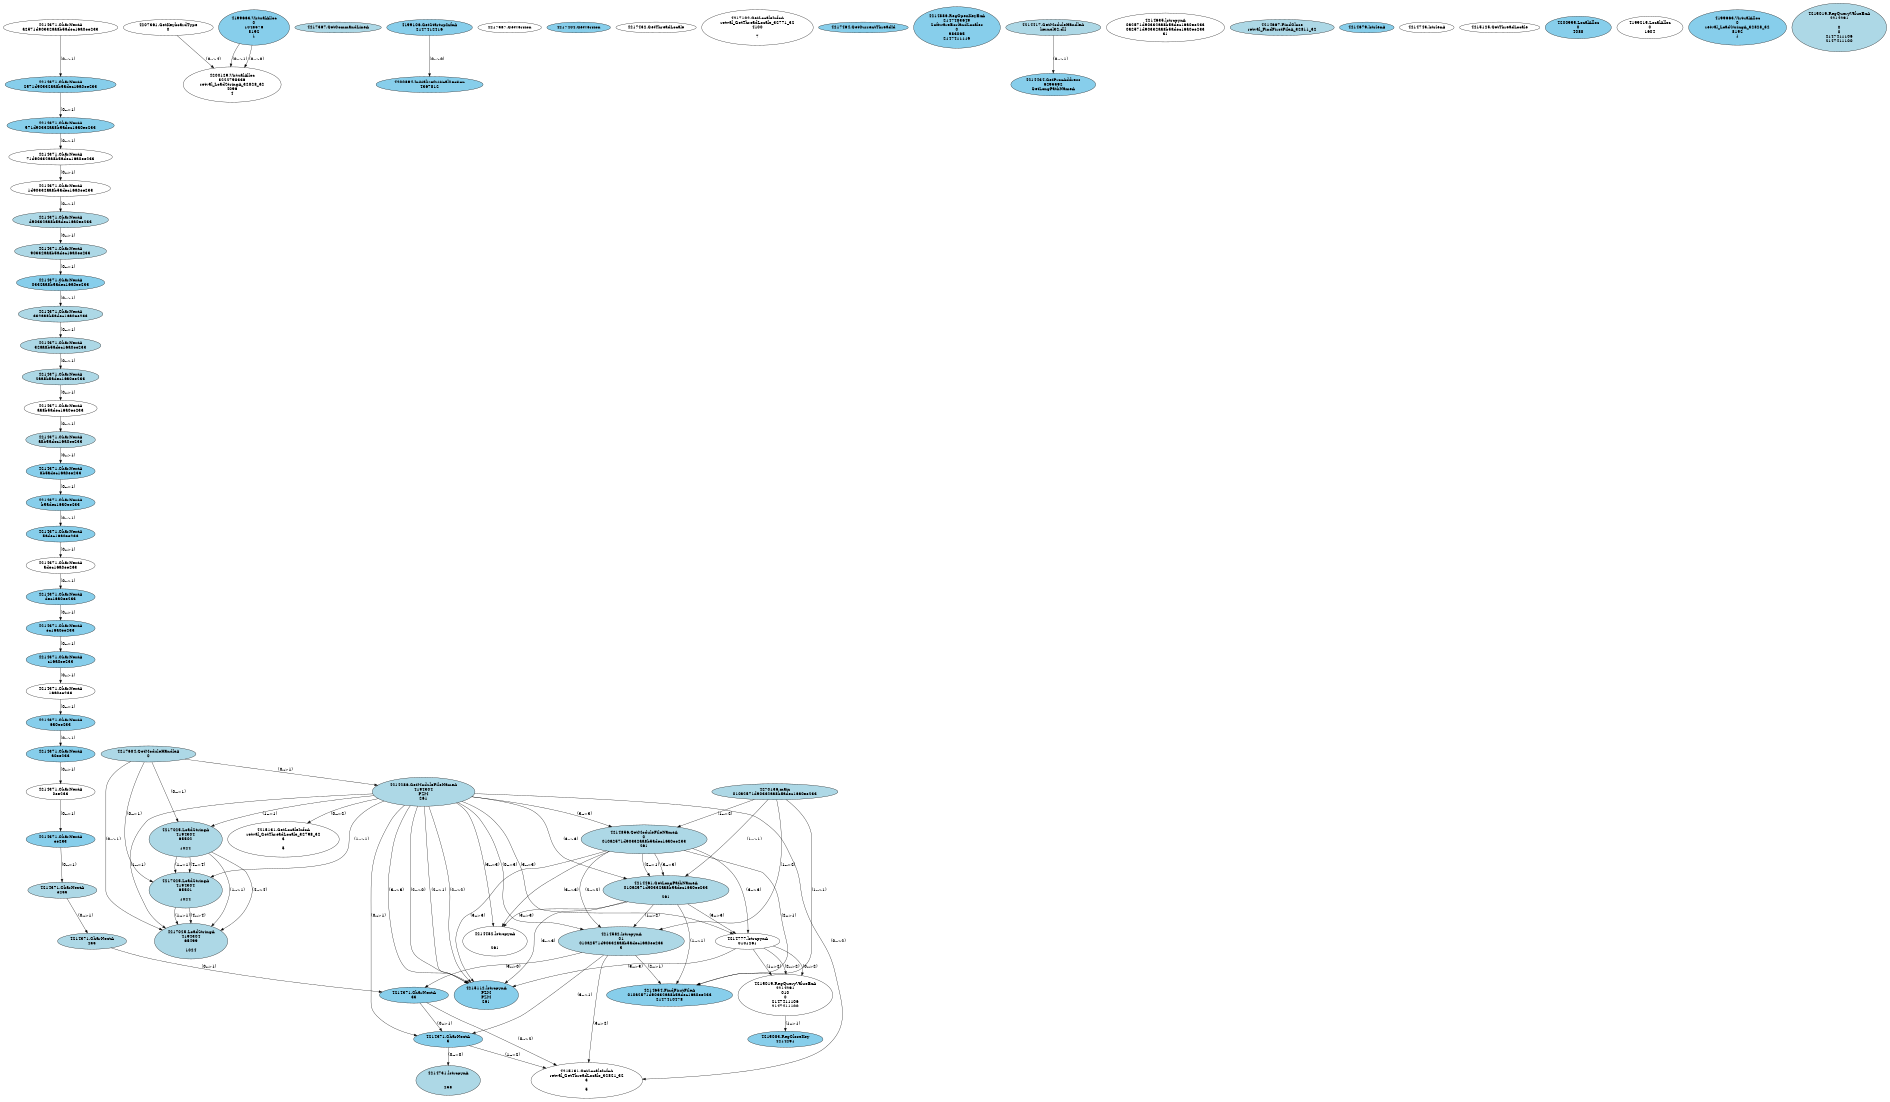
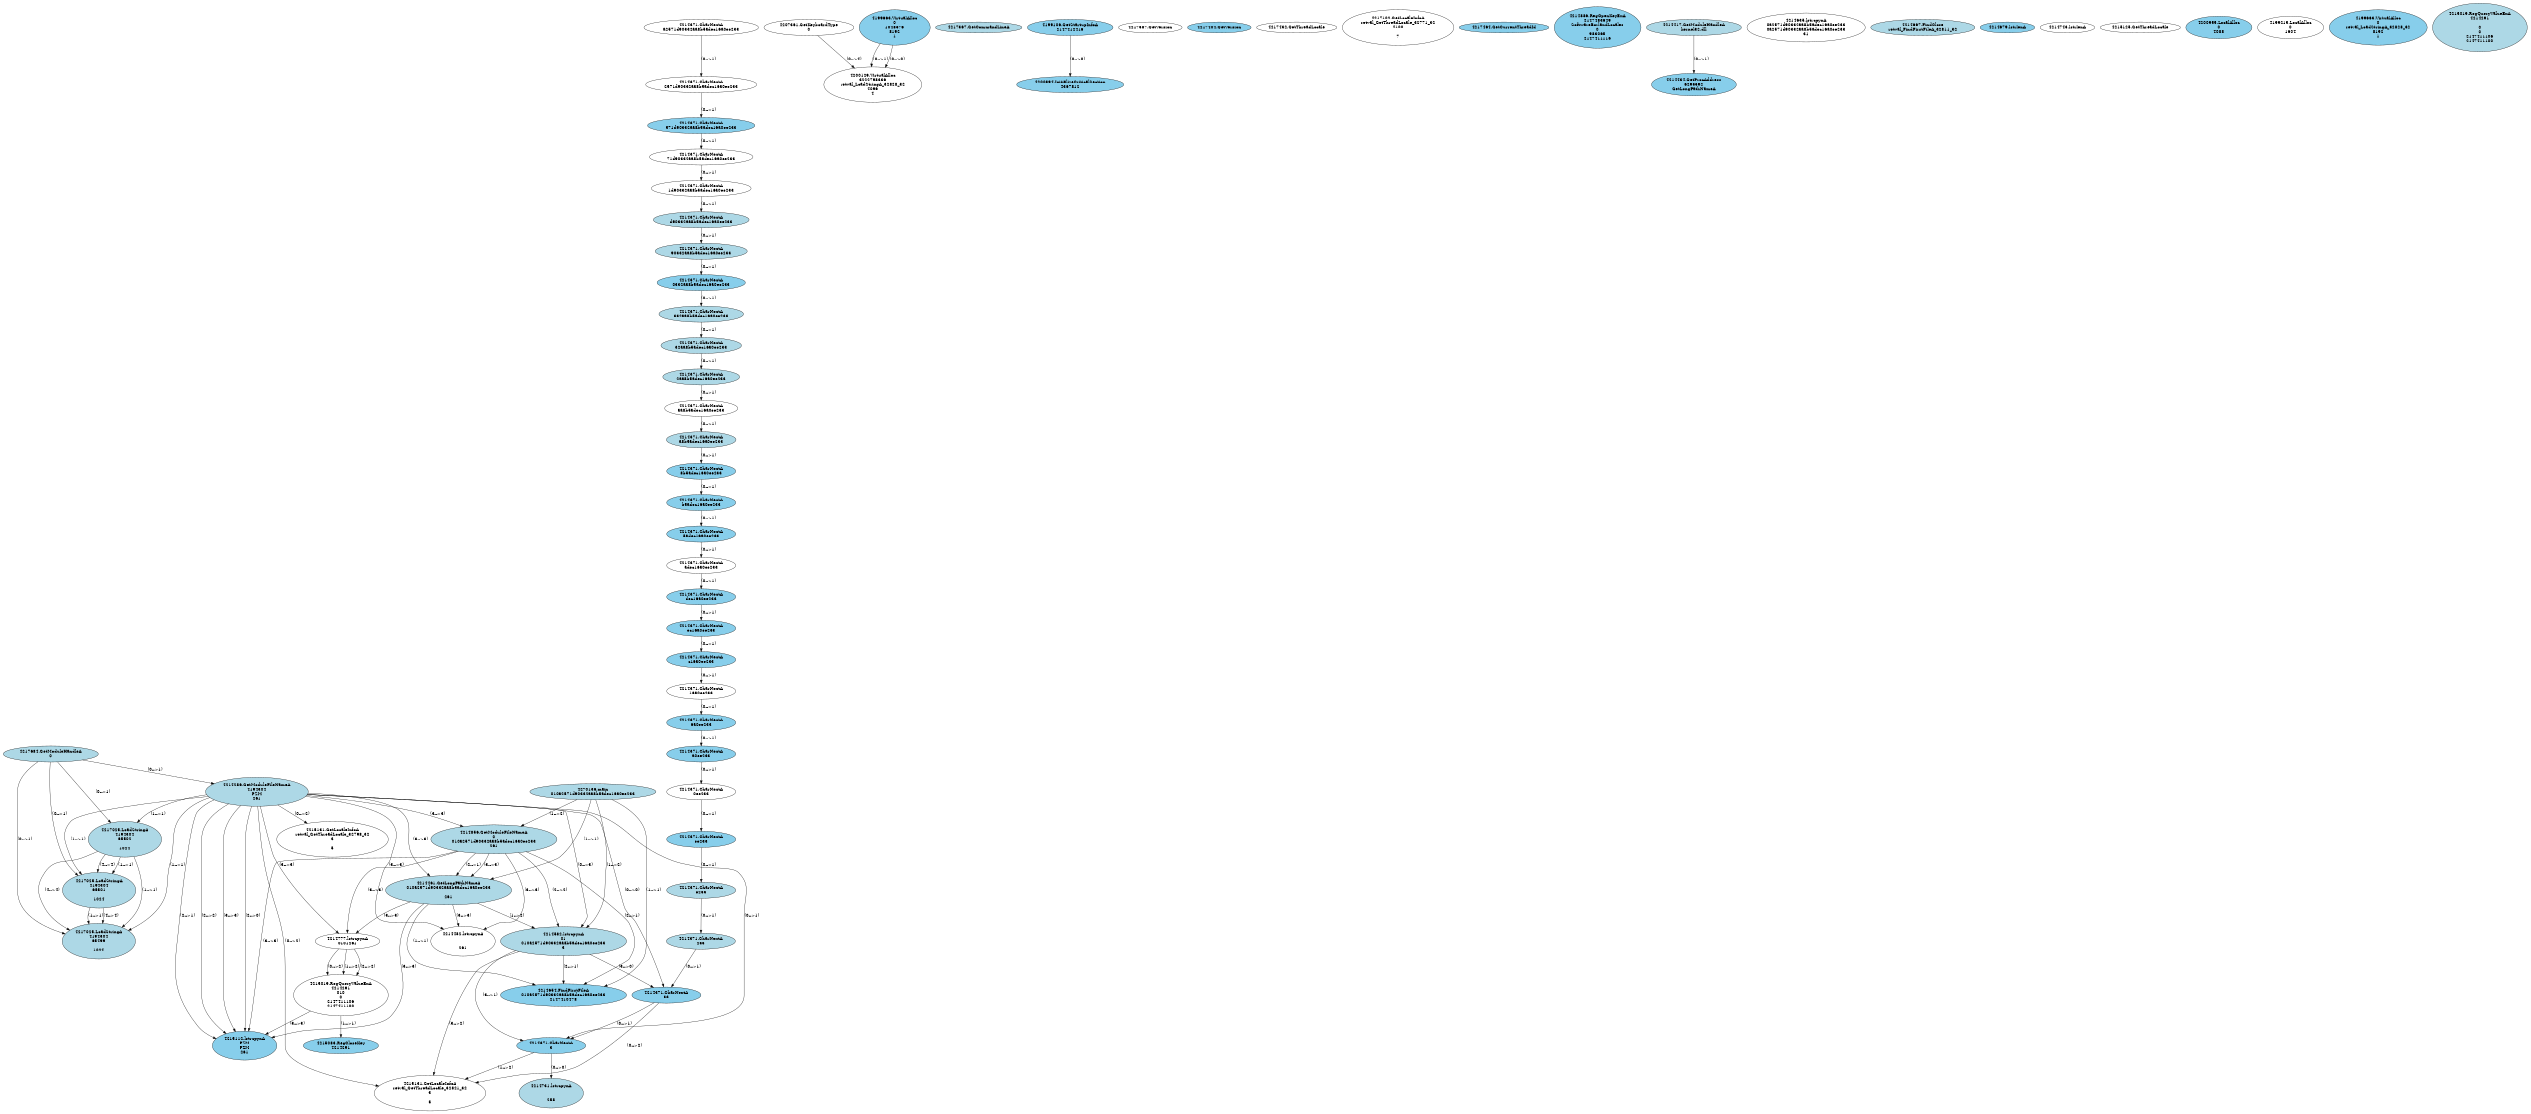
node "4214371.CharNextA 2571d90332aa8b5adec16a0ee233": fillcolor skyblue -> white
edge "4214286.GetModuleFileNameA 4194304 PZM 261" -> "4214371.CharNextA 33": added, label "(0-->0)"
edge "4214777.lstrcpynA 0101261" -> "4215112.lstrcpynA PZM PZM 261": now "4215019.RegQueryValueExA 4214291 010 0 2147411106 2147411100" -> "4215112.lstrcpynA PZM PZM 261"
